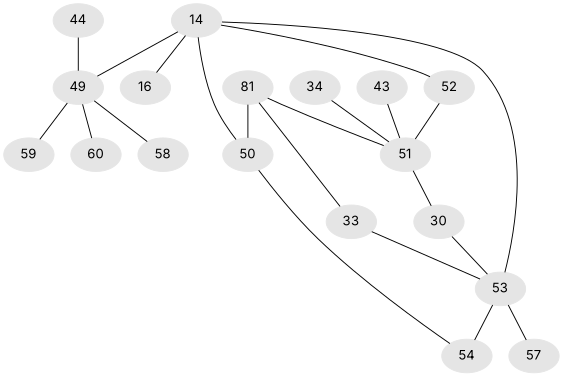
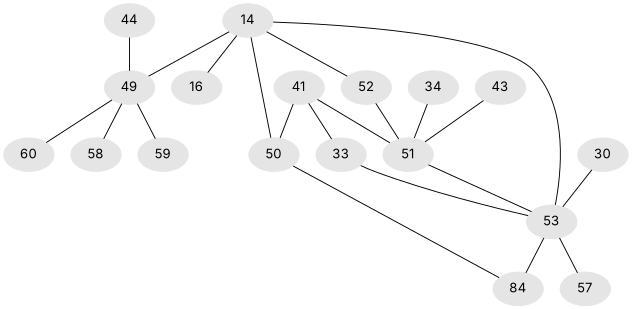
node "81": label "81" -> "41"
edge "51" -- "30": now "51" -- "53"
node "54": label "54" -> "84"
